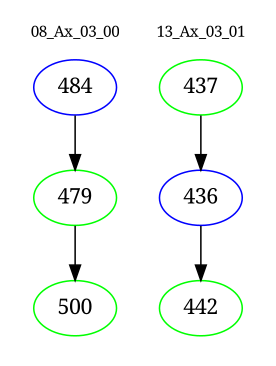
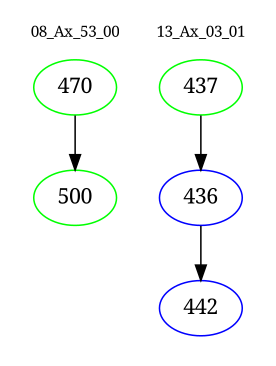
cluster "08_Ax_03_00": label "08_Ax_03_00" -> "08_Ax_53_00"
node "484": removed
node "479": label "479" -> "470"
node "442": color green -> blue
